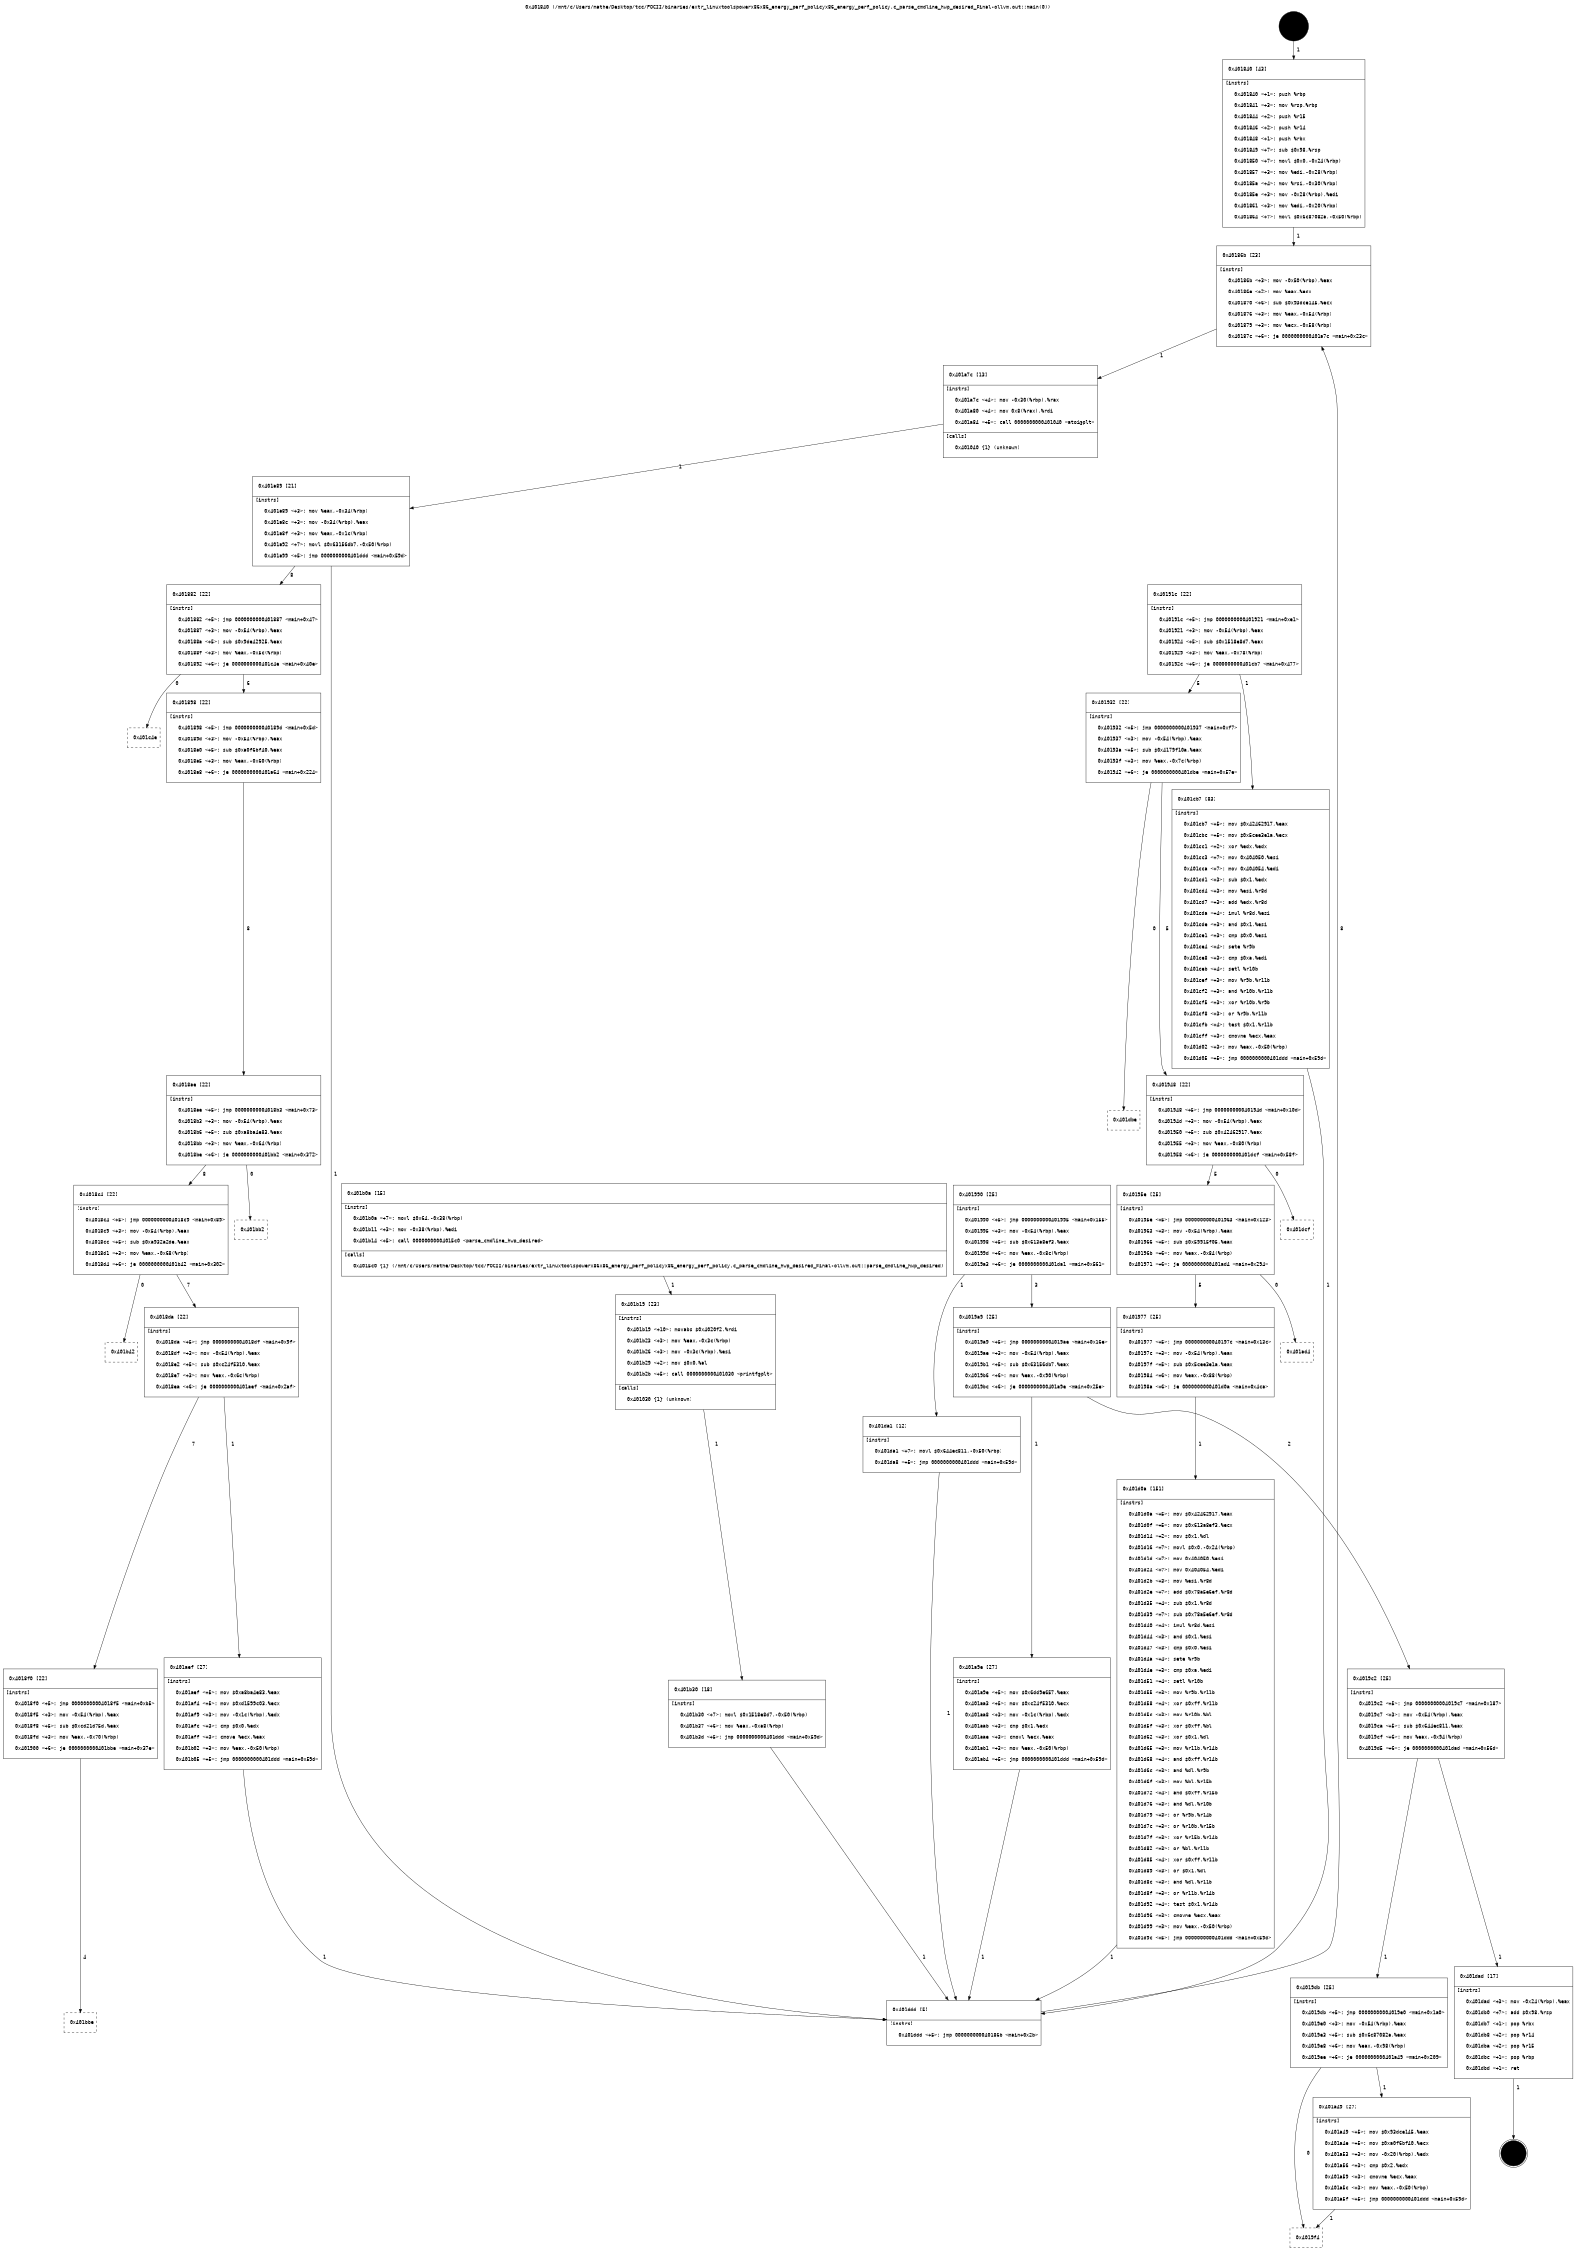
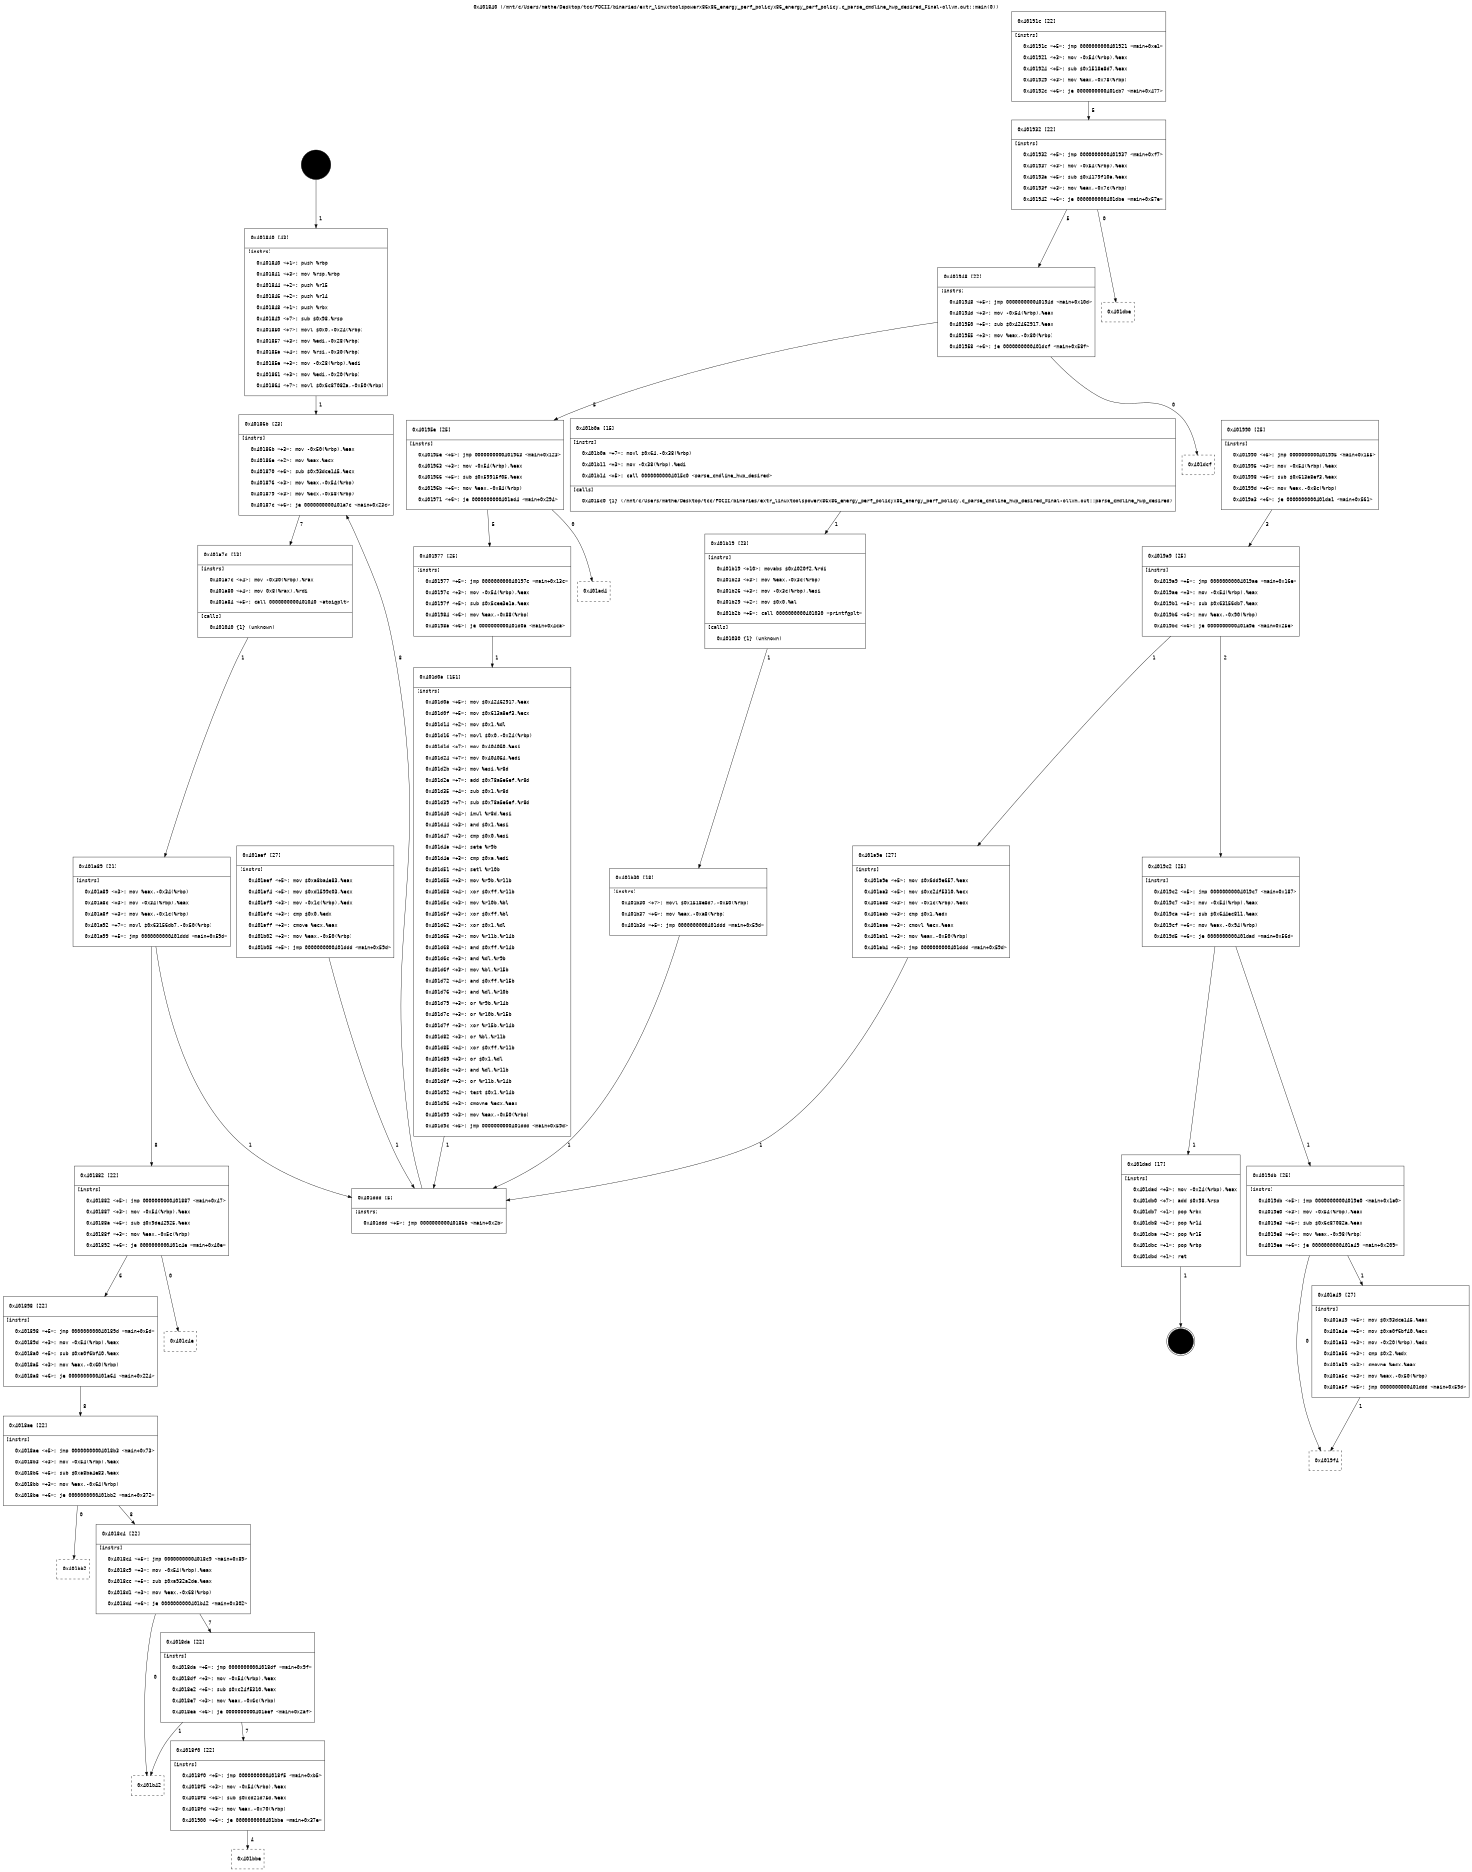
edge "0x40186b [23]" -> "0x401a7c [13]": label " 1" -> " 7"
node "0x401cb7 [83]": removed
node "0x401da1 [12]": removed
edge "0x4018da [22]" -> "0x401aef [27]": now "0x4018da [22]" -> "0x401b42"
